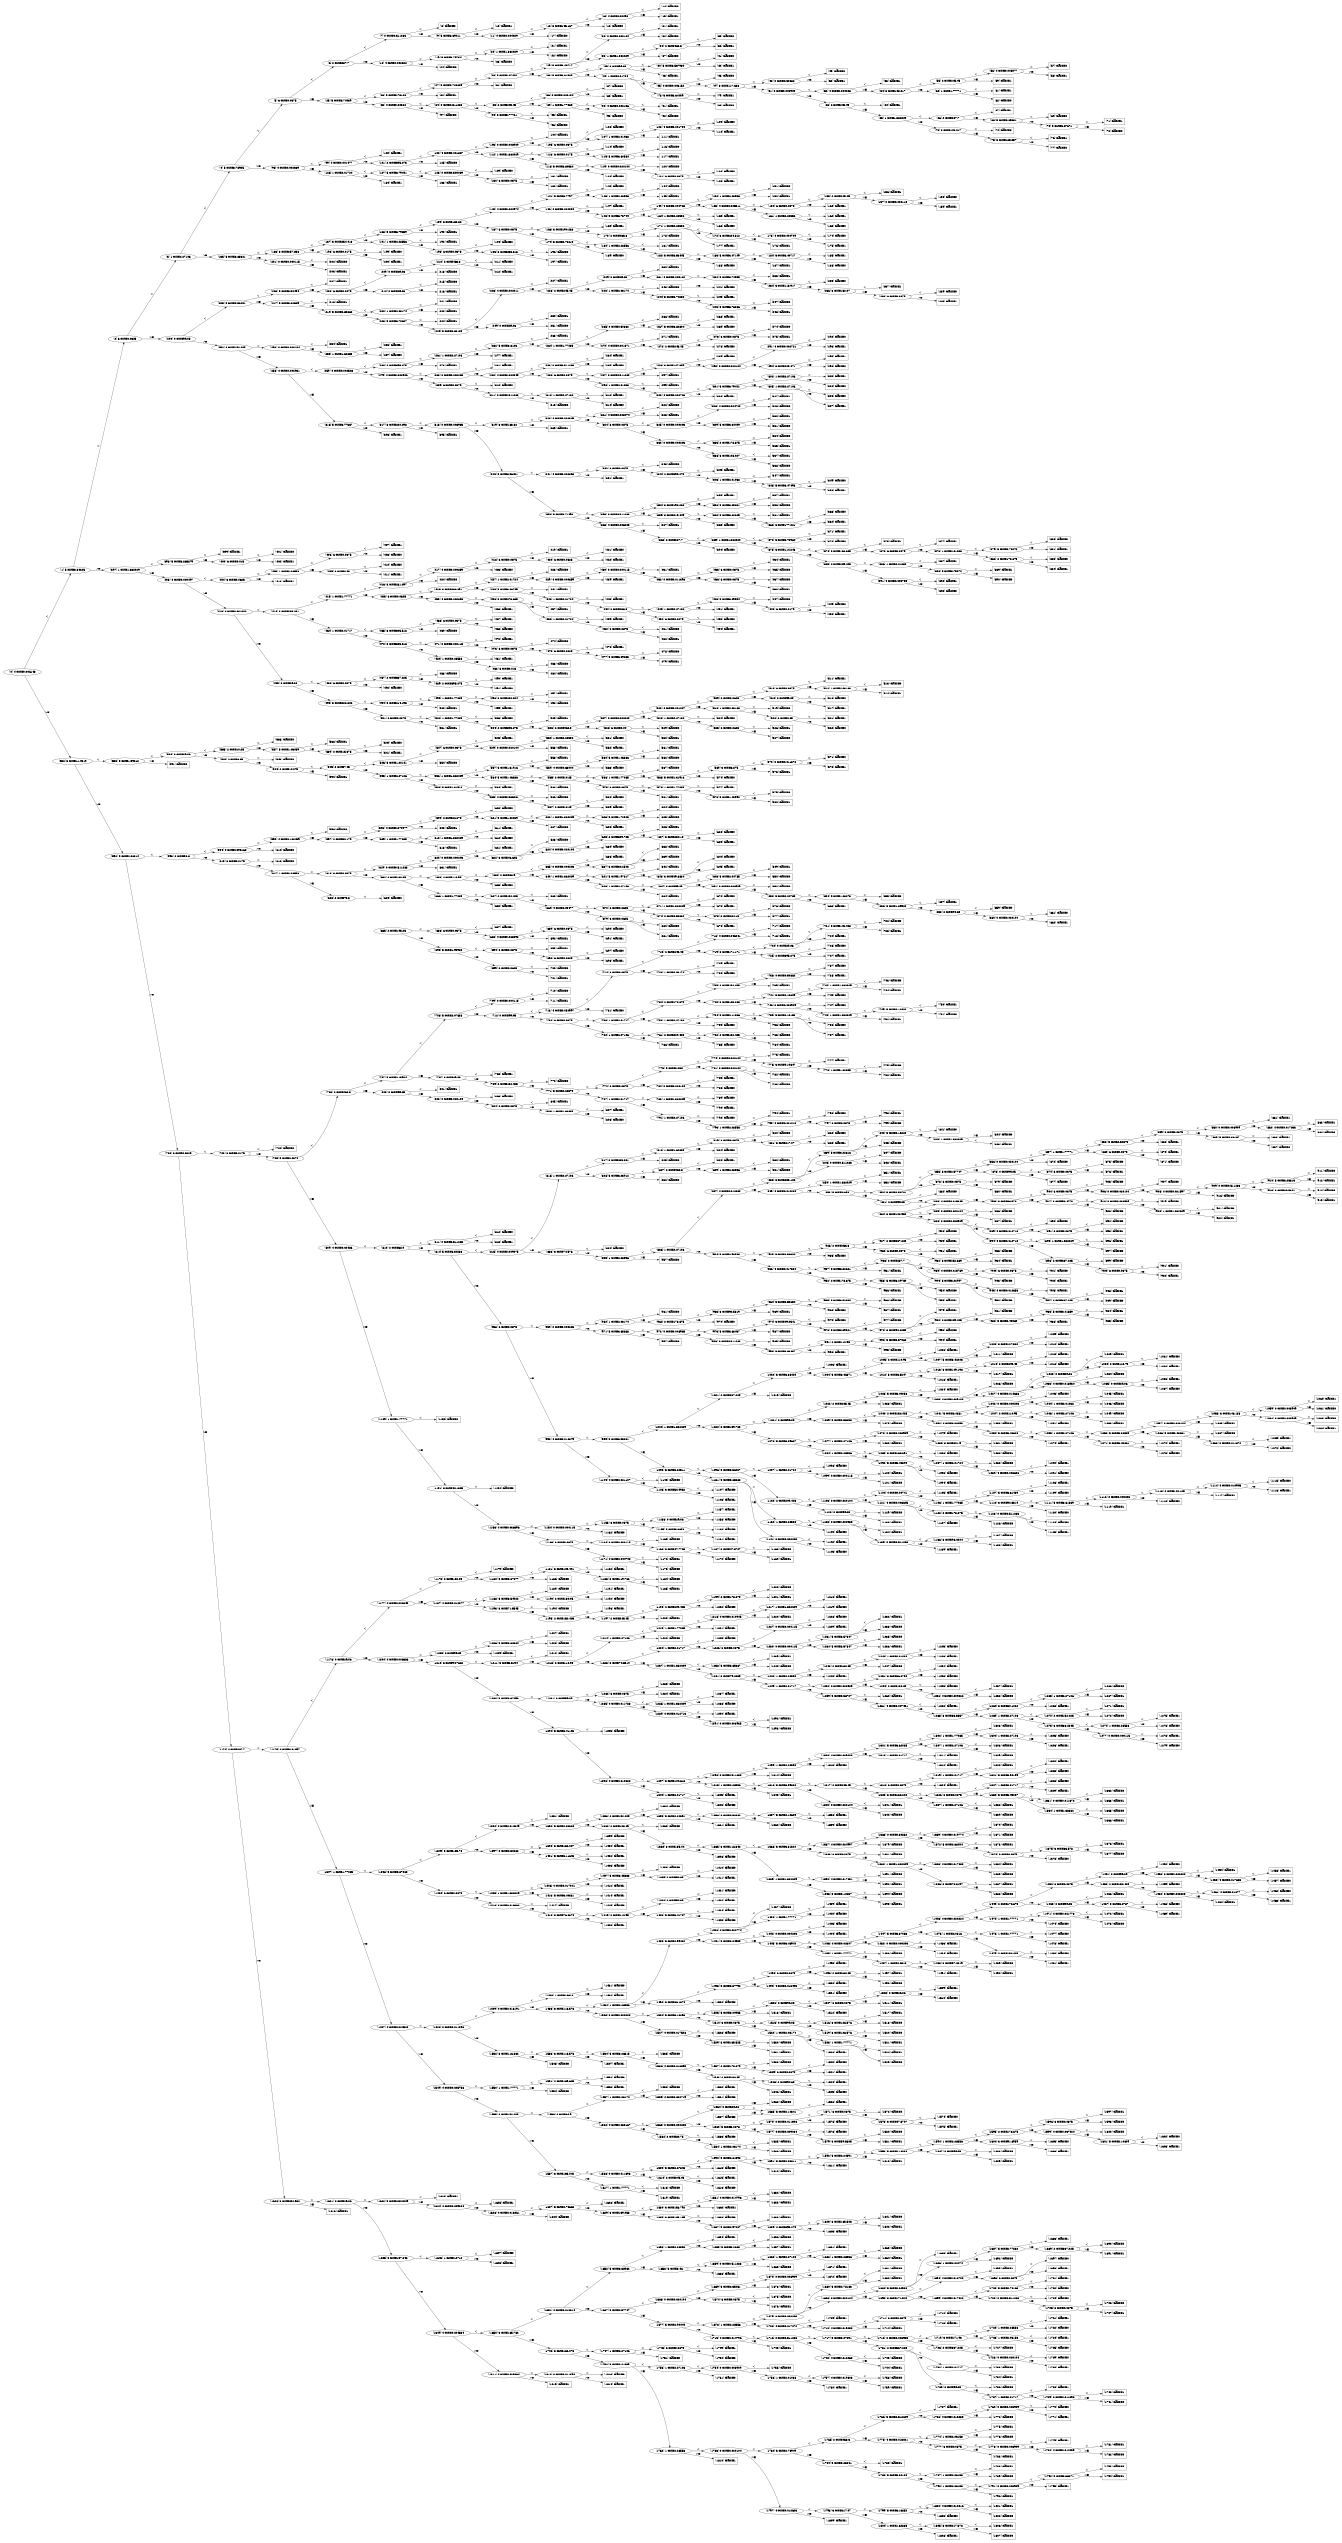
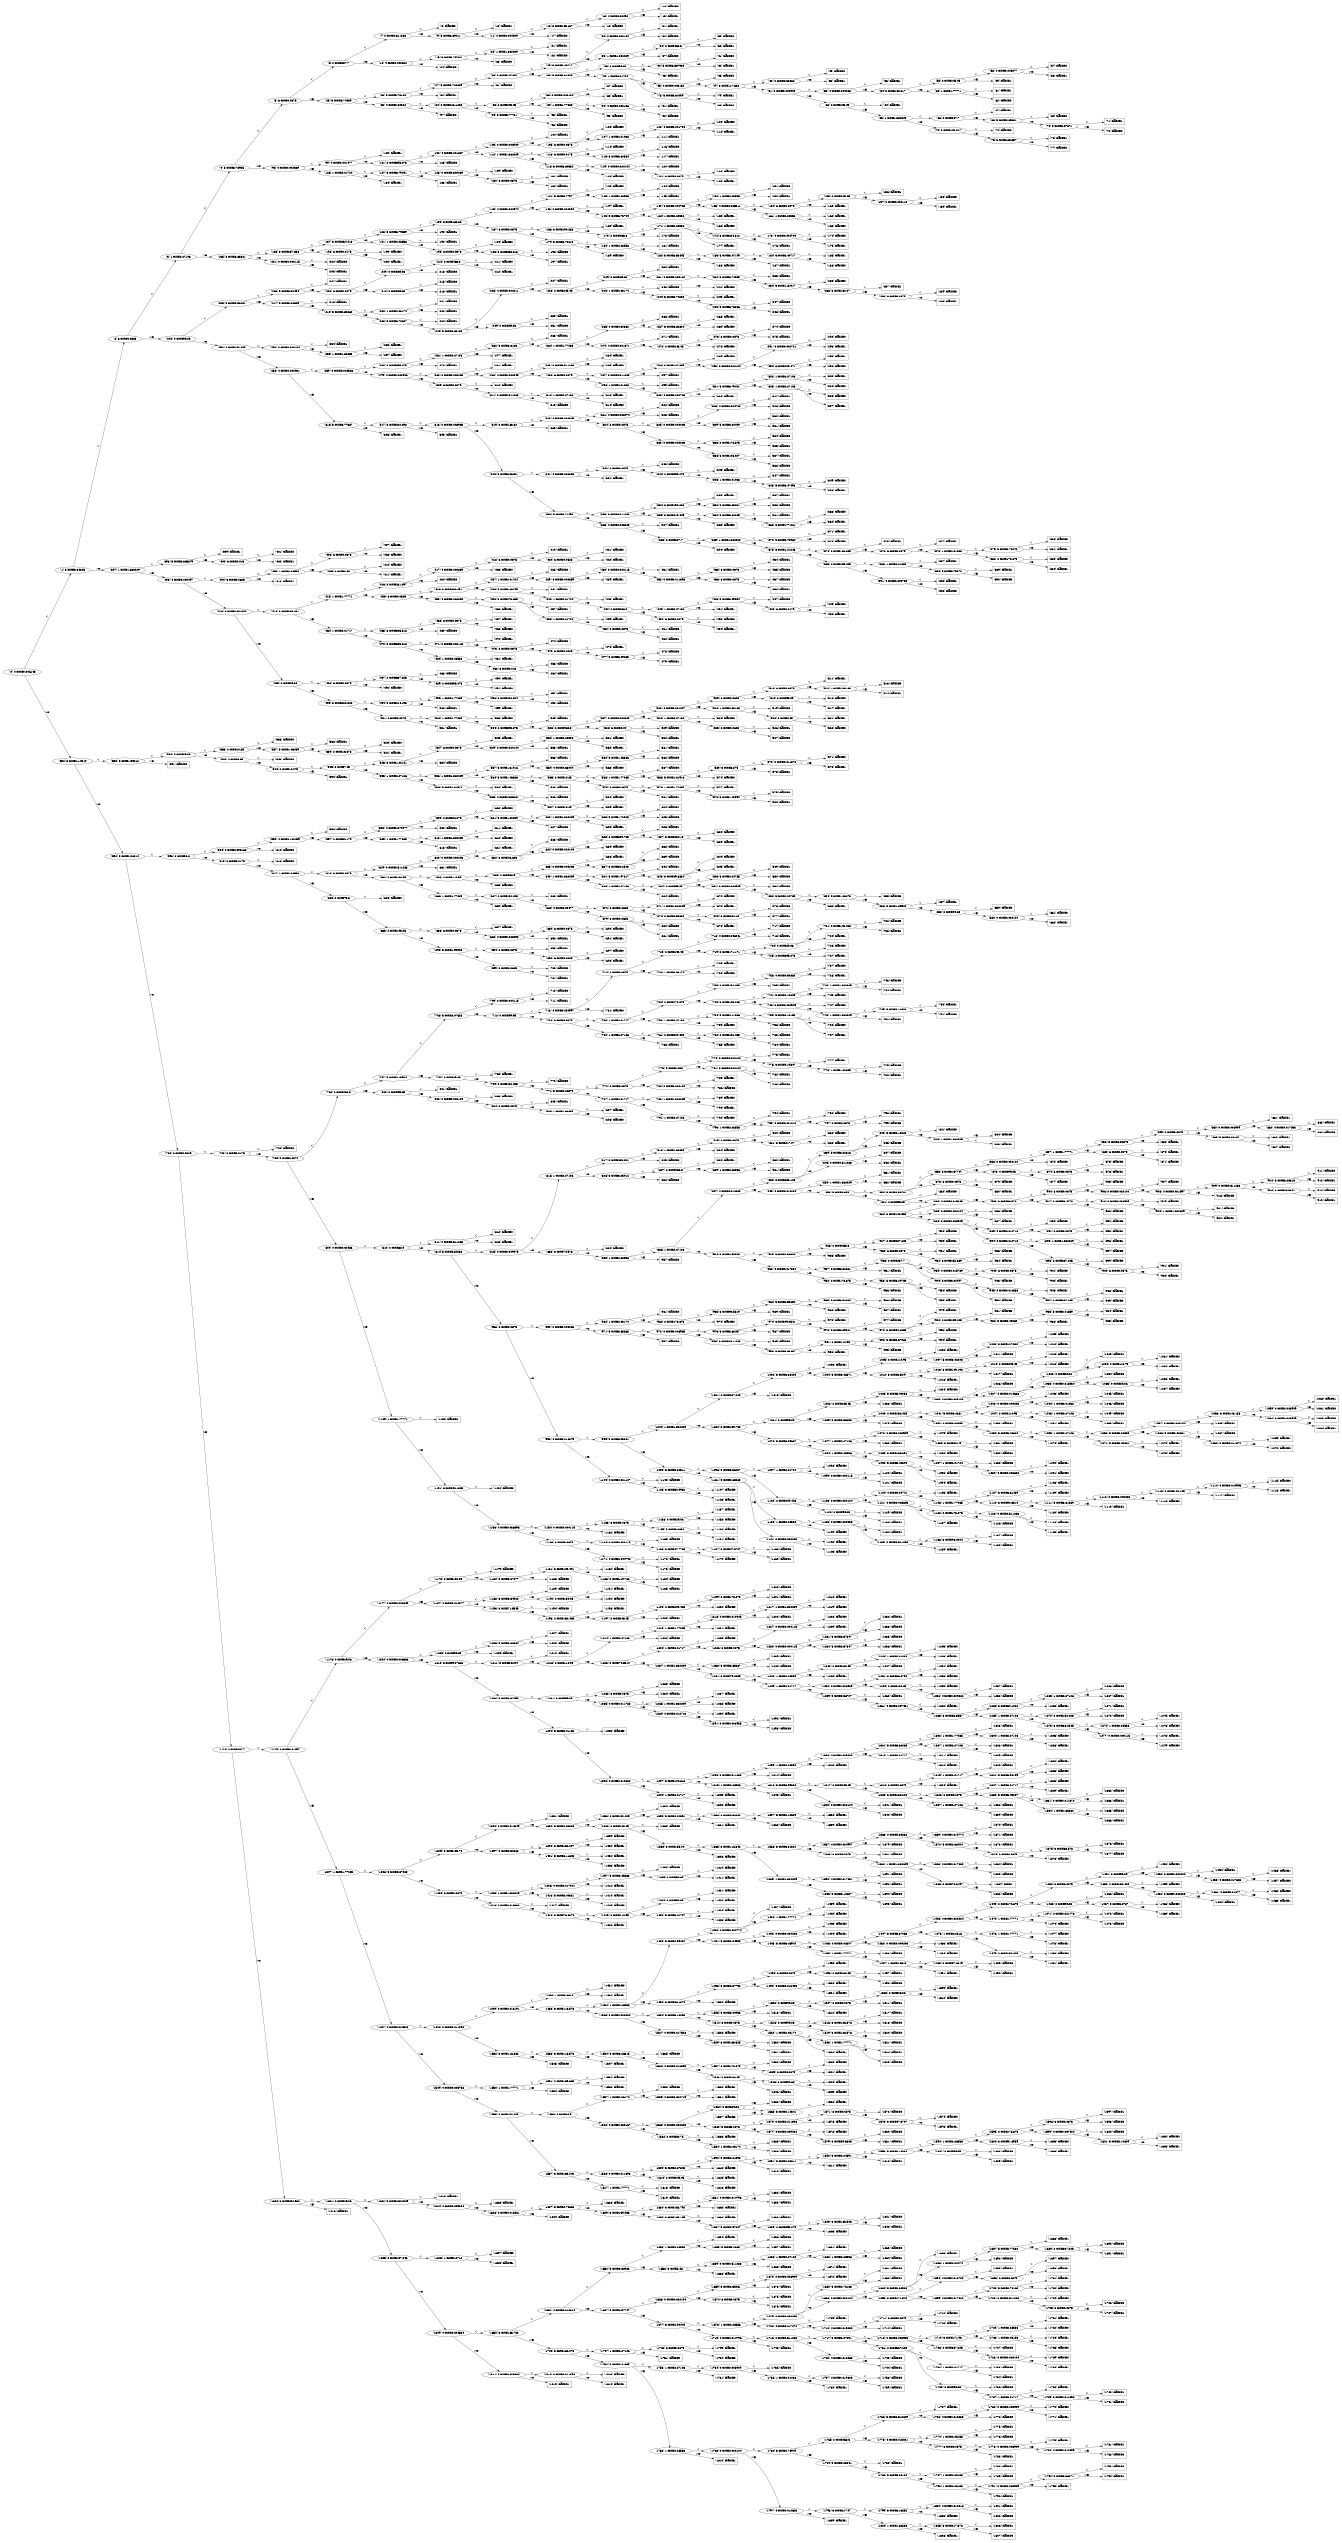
edge "(683) 2 Cut=75.3" -> "(685) 2 Cut=195.25": added, label ">="
node "(786) Class=0": label "(786) Class=0" -> "(786) Class=6"
node "(1387) Class=1": label "(1387) Class=1" -> "(1387) Cut=1"
